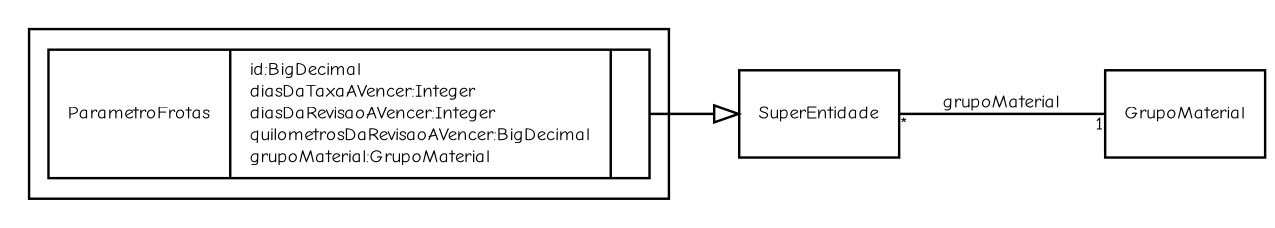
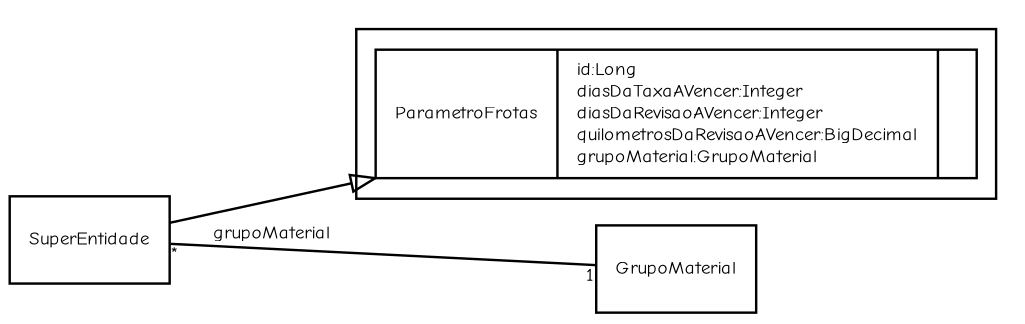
node "ParametroFrotas": text "id:BigDecimal" -> "id:Long"
edge "ParametroFrotas" -> "SuperEntidade": reversed
